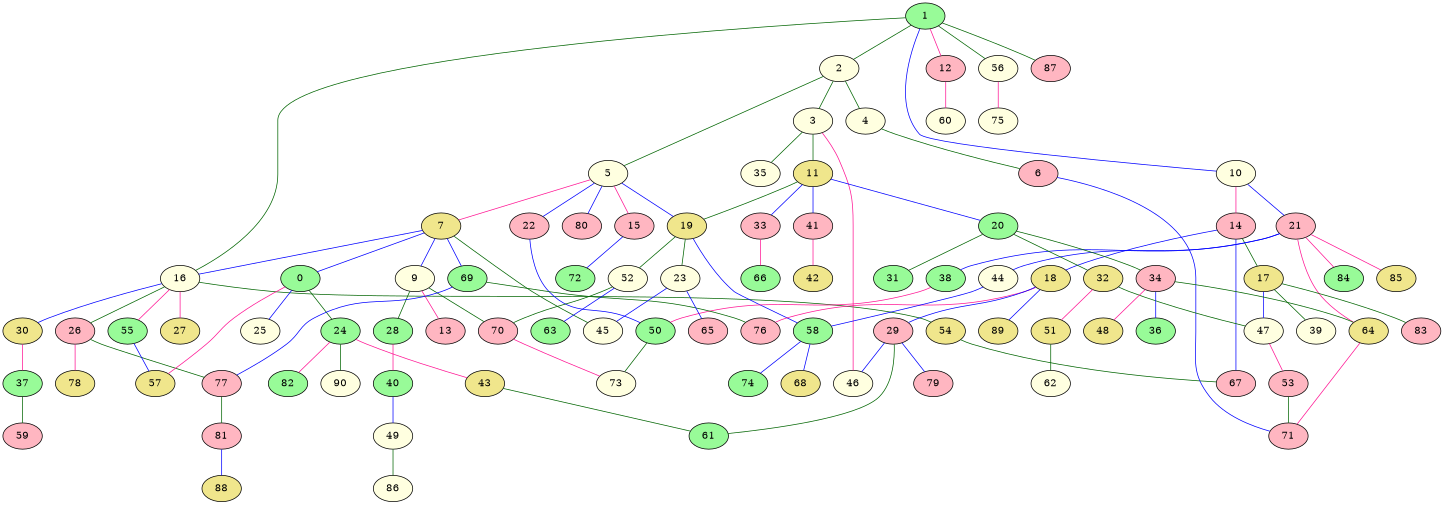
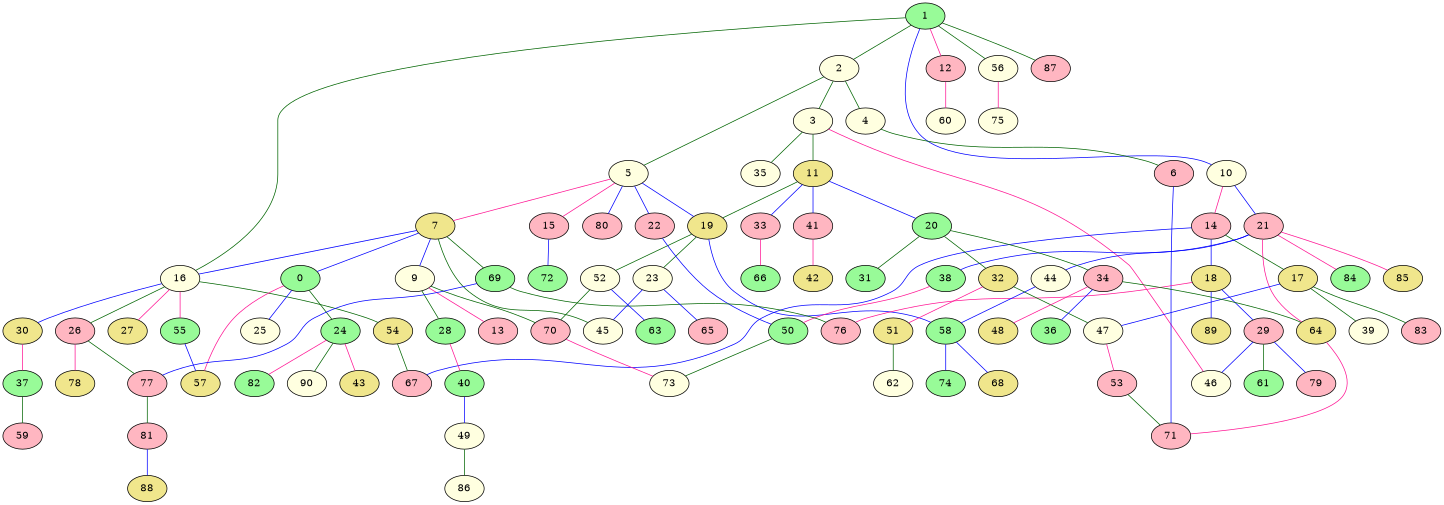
edge "7" -- "69": color blue -> darkgreen
edge "43" -- "61": removed
